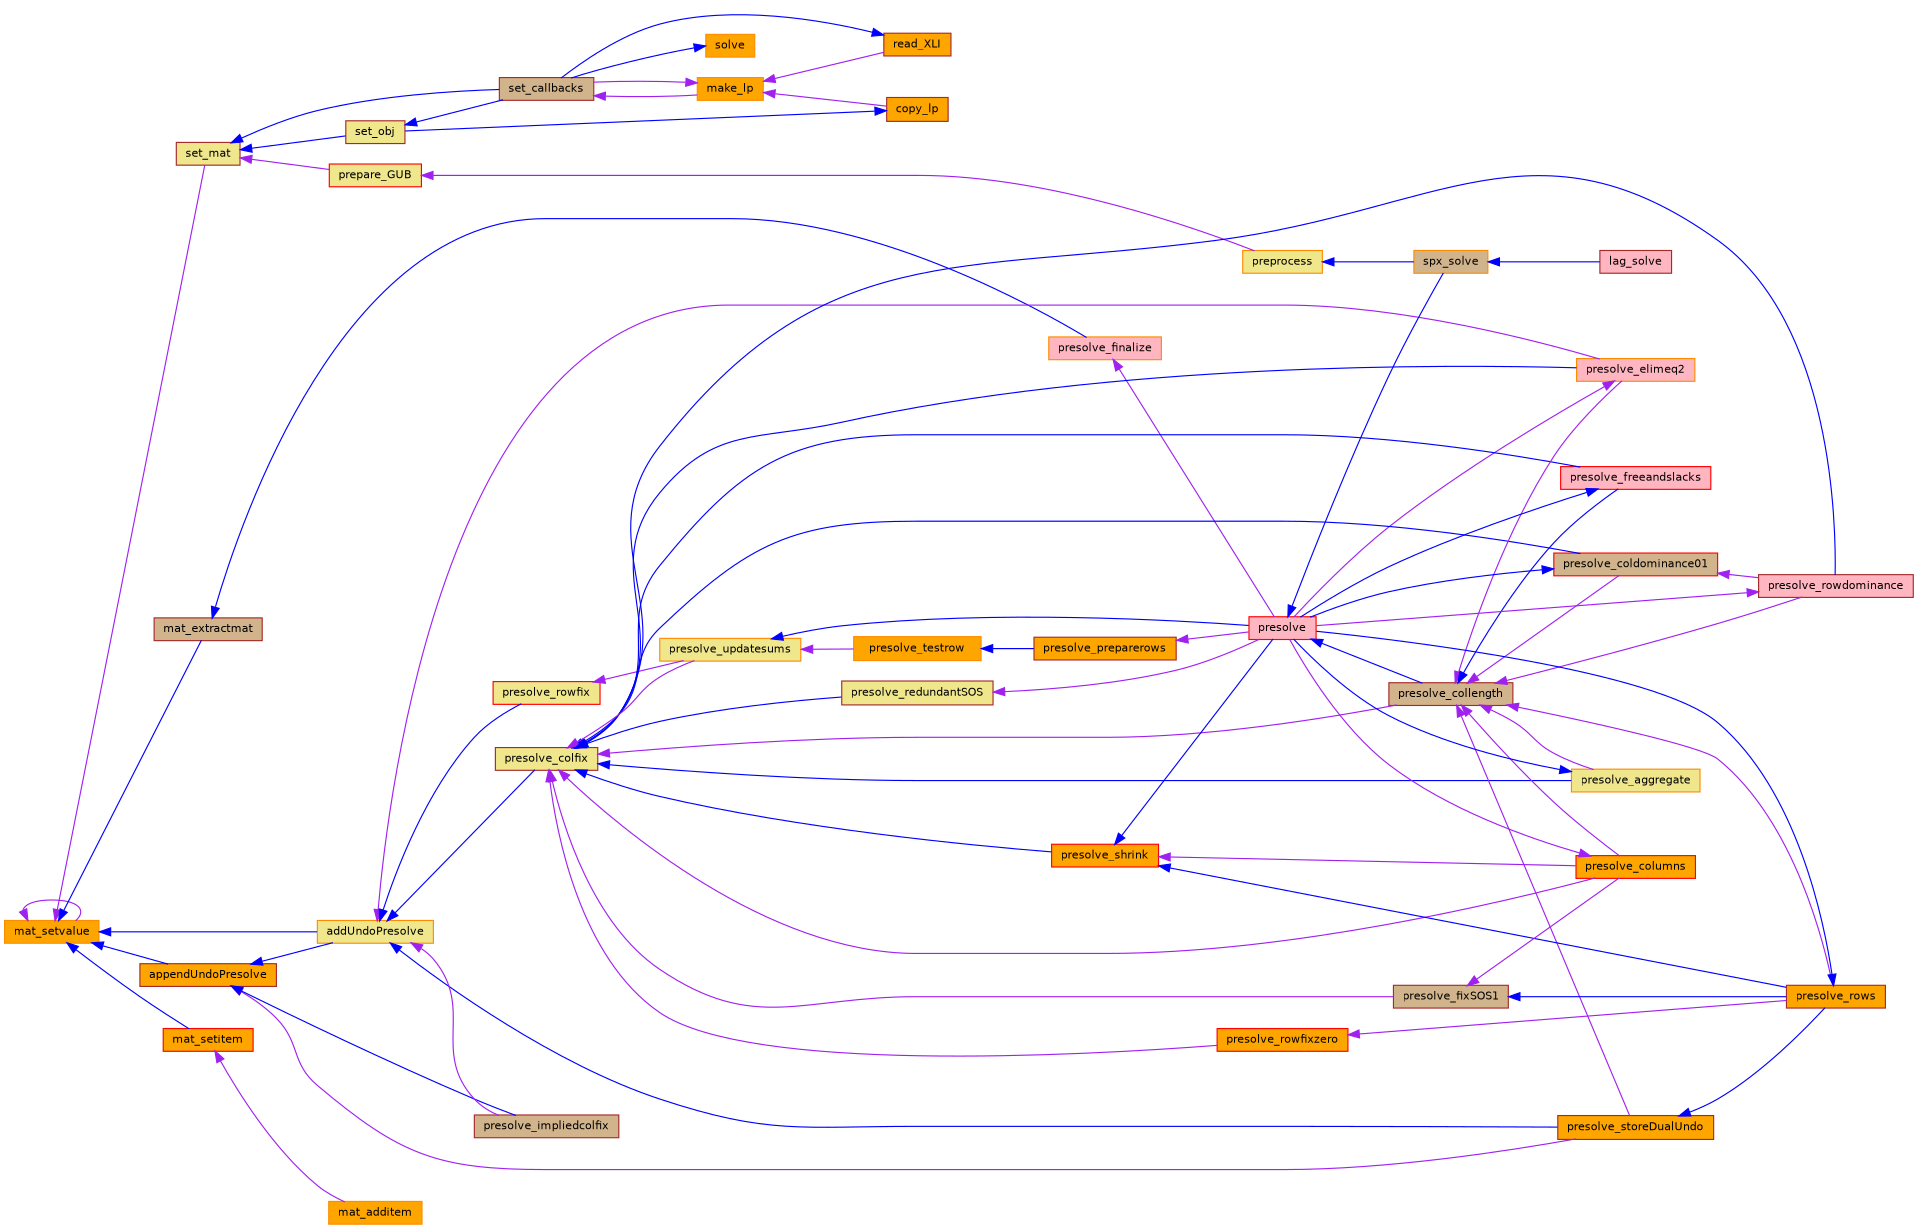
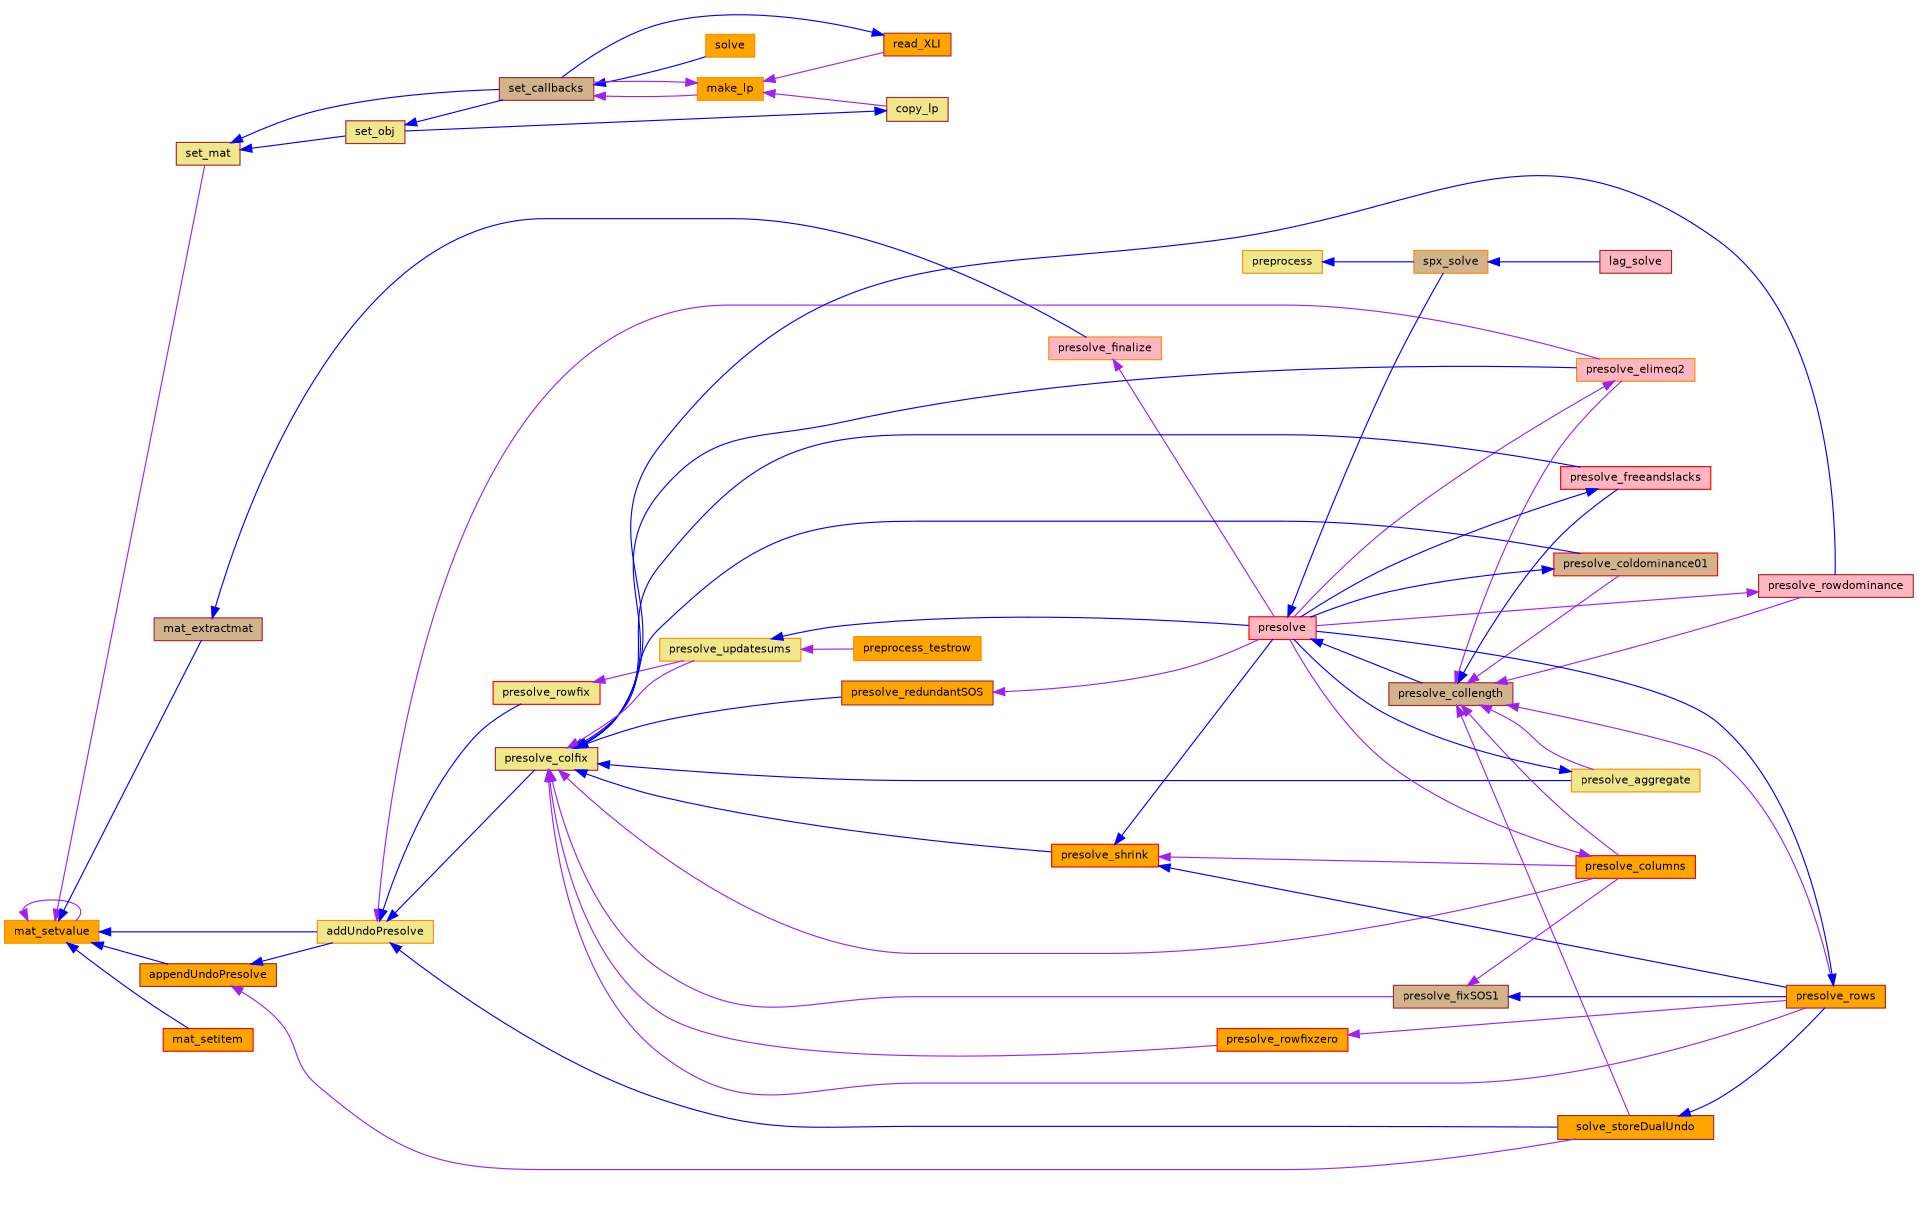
edge "set_callbacks" -> "solve": reversed
node "copy_lp": fillcolor orange -> khaki
node "prepare_GUB": removed
edge "presolve_rowdominance" -> "presolve_coldominance01": removed
node "presolve_testrow": label "presolve_testrow" -> "preprocess_testrow"
node "presolve_preparerows": removed
node "presolve_redundantSOS": fillcolor khaki -> orange
edge "presolve_collength" -> "presolve_colfix": now "presolve_rows" -> "presolve_colfix"
node "presolve_impliedcolfix": removed
node "presolve_storeDualUndo": label "presolve_storeDualUndo" -> "solve_storeDualUndo"
node "mat_additem": removed
